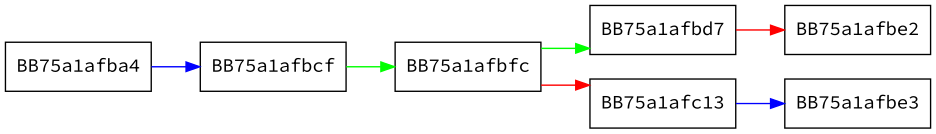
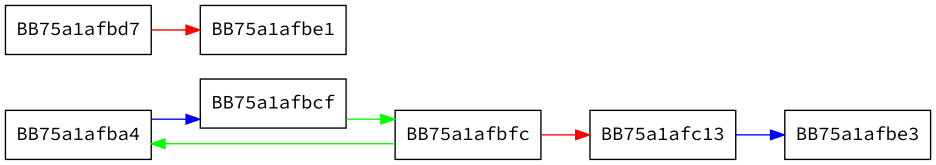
node "BB75a1afbe2": label "BB75a1afbe2" -> "BB75a1afbe1"
edge "BB75a1afbfc" -> "BB75a1afbd7": now "BB75a1afbfc" -> "BB75a1afba4"
